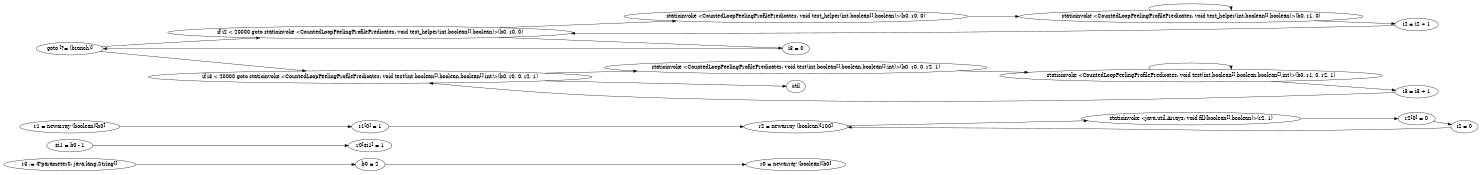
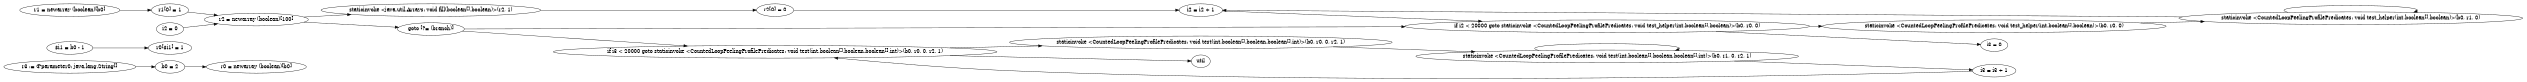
edge "i3 = 0" -> "goto [?= (branch)]": now "r2 = newarray (boolean)[100]" -> "goto [?= (branch)]"
edge "r2[0] = 0" -> "i2 = 0": now "r2[0] = 0" -> "i2 = i2 + 1"
